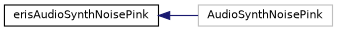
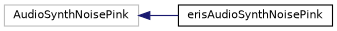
edge "AudioSynthNoisePink" -> "erisAudioSynthNoisePink": reversed
